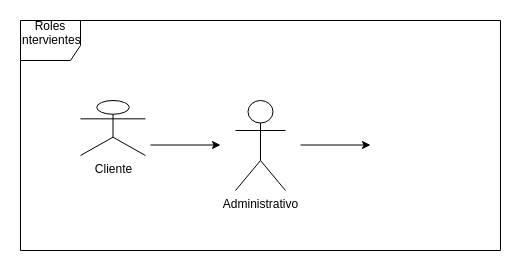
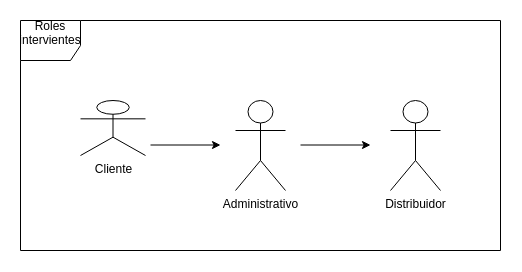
node "Distribuidor": added
